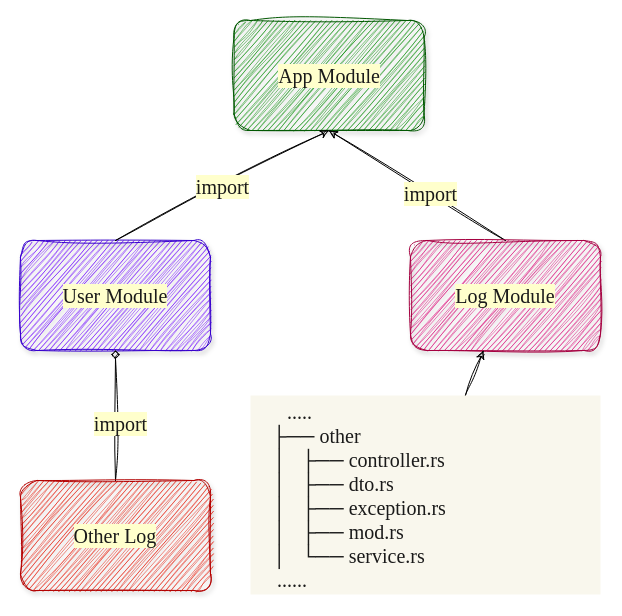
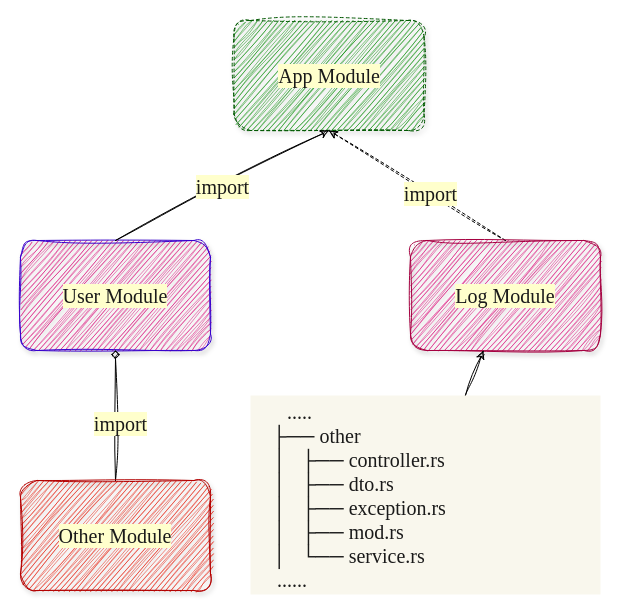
node "App Module": style solid -> dashed
edge "Log Module" -> "App Module": style solid -> dashed
node "User Module": fillcolor #6a00ff -> #d80073
node "Other Log": label "Other Log" -> "Other Module"
